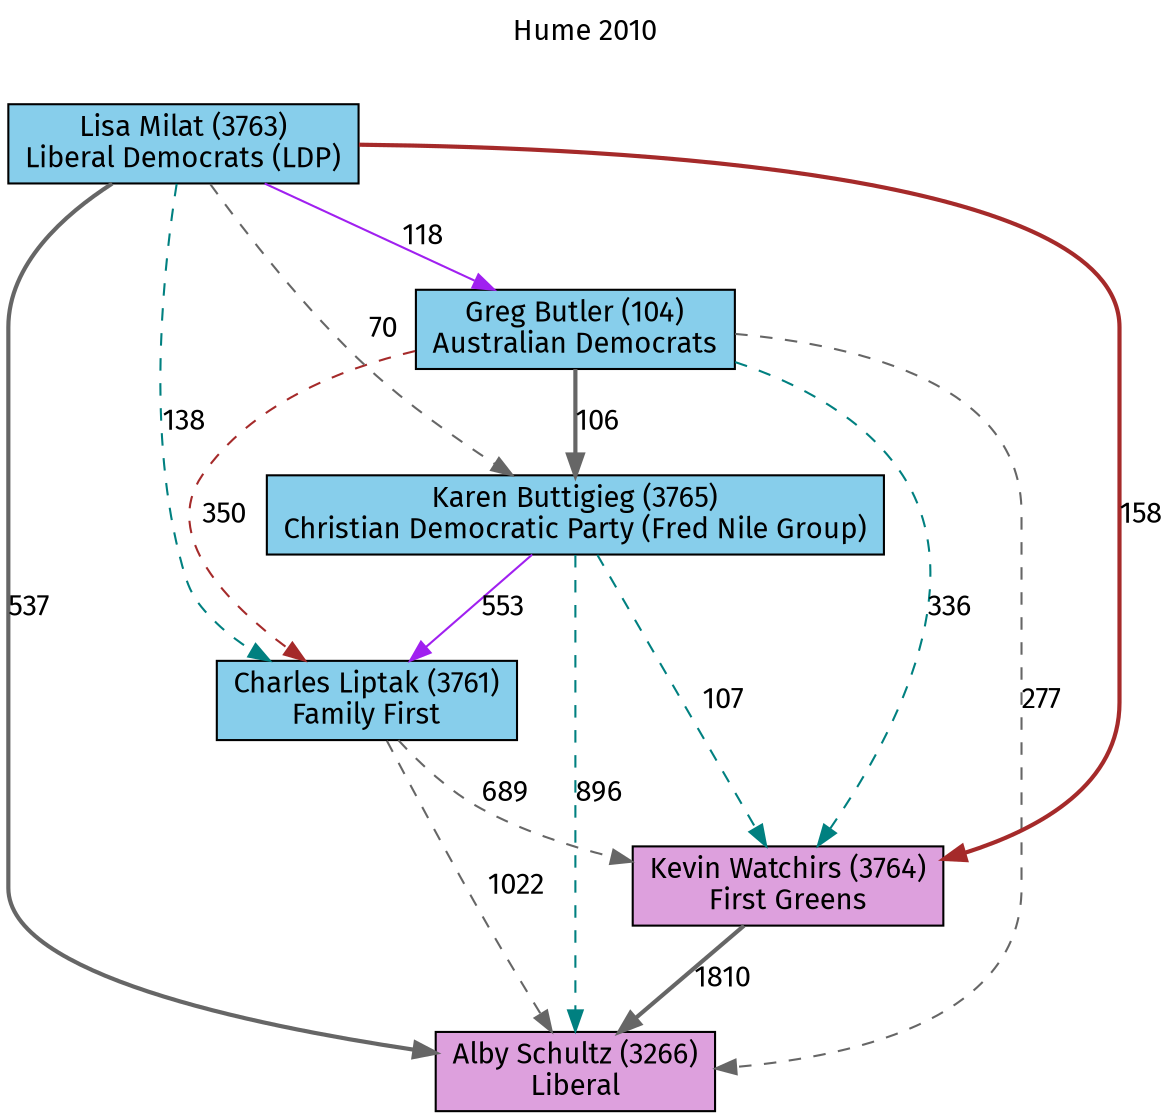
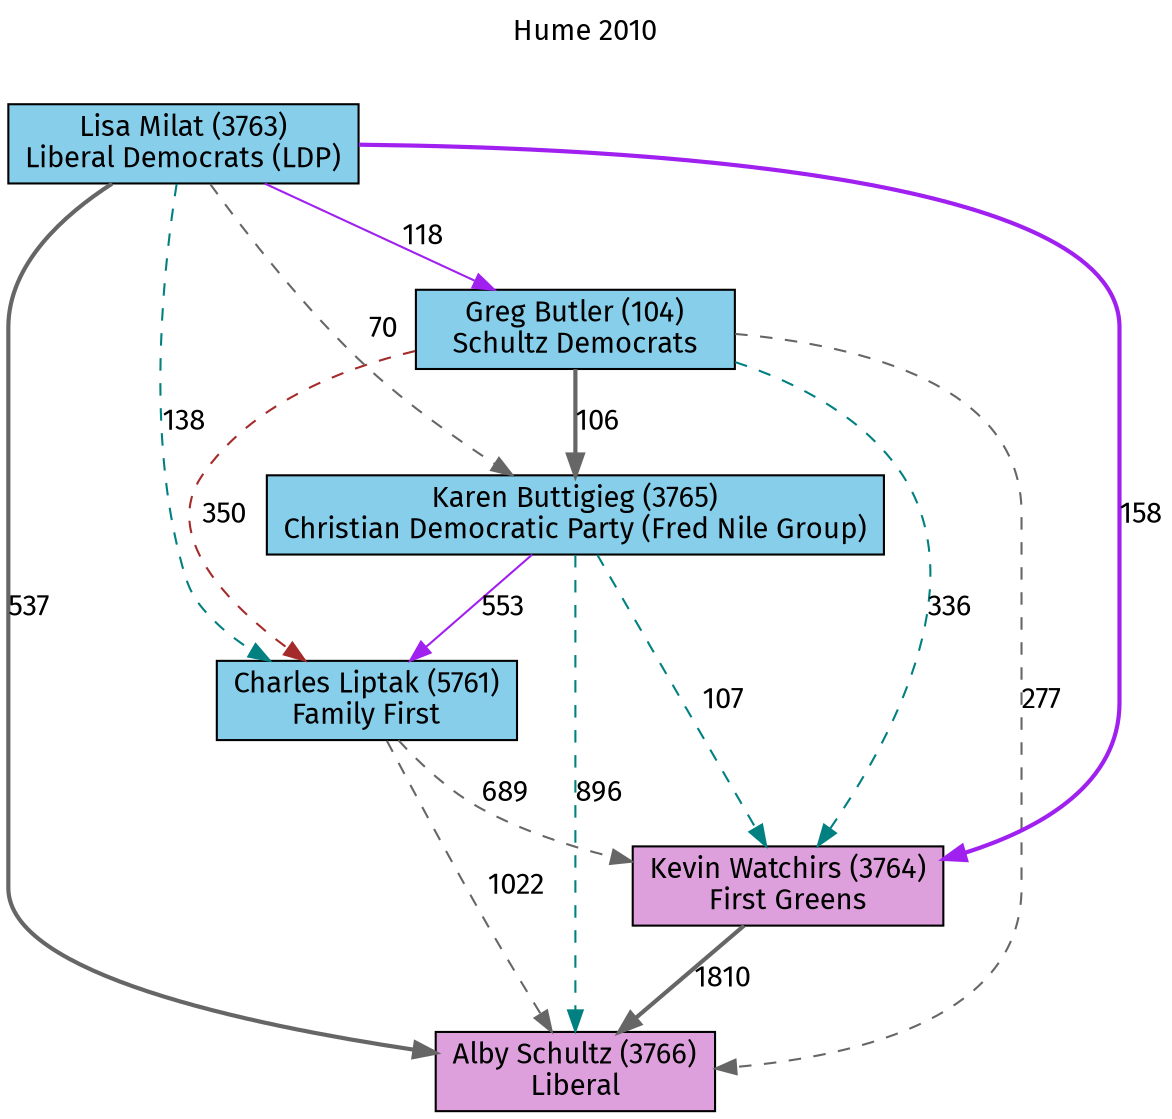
edge "Lisa Milat (3763) Liberal Democrats (LDP)" -> "Kevin Watchirs (3764) First Greens": color brown -> purple
node "Greg Butler (104) Australian Democrats": label "Greg Butler (104) Australian Democrats" -> "Greg Butler (104) Schultz Democrats"
node "Charles Liptak (3761) Family First": label "Charles Liptak (3761) Family First" -> "Charles Liptak (5761) Family First"
node "Alby Schultz (3266) Liberal": label "Alby Schultz (3266) Liberal" -> "Alby Schultz (3766) Liberal"
